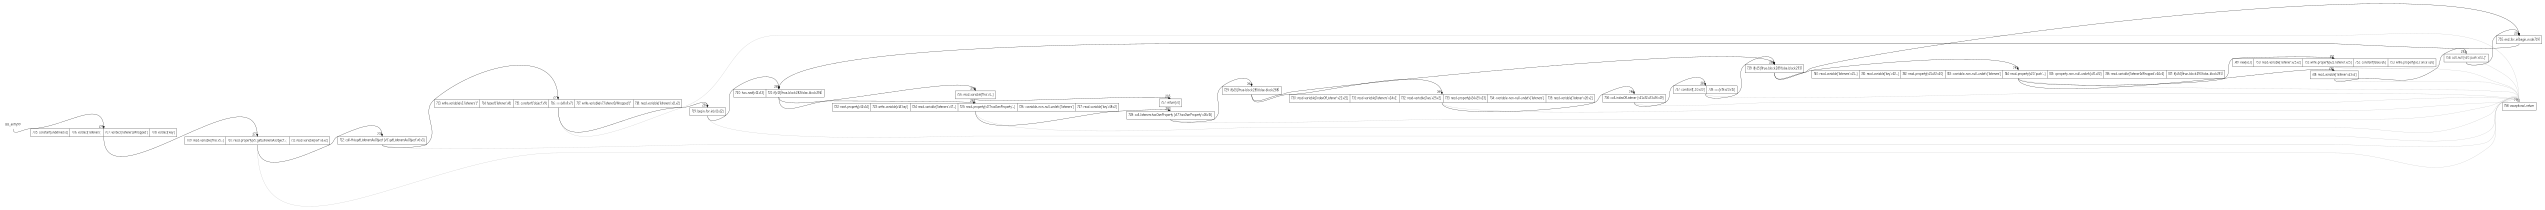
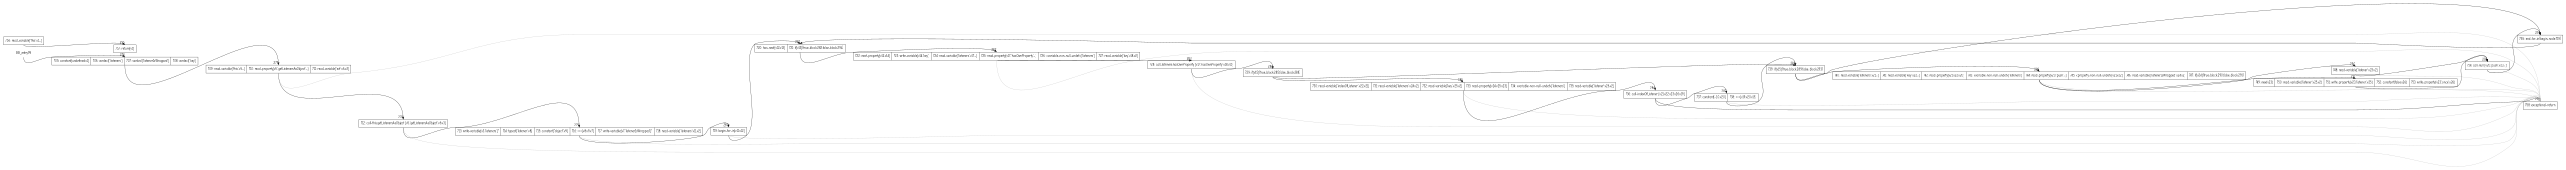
edge "749: new[v23]" -> "754: call-null [v20,'push',v23,-]*": color gray -> black
edge "720: has-next[v12,v13]" -> "756: read-variable['this',v1,-]": removed
edge "736: call-indexOfListener [v21,v22,v23,v26,v19]" -> "758: exceptional-return": color gray -> black
